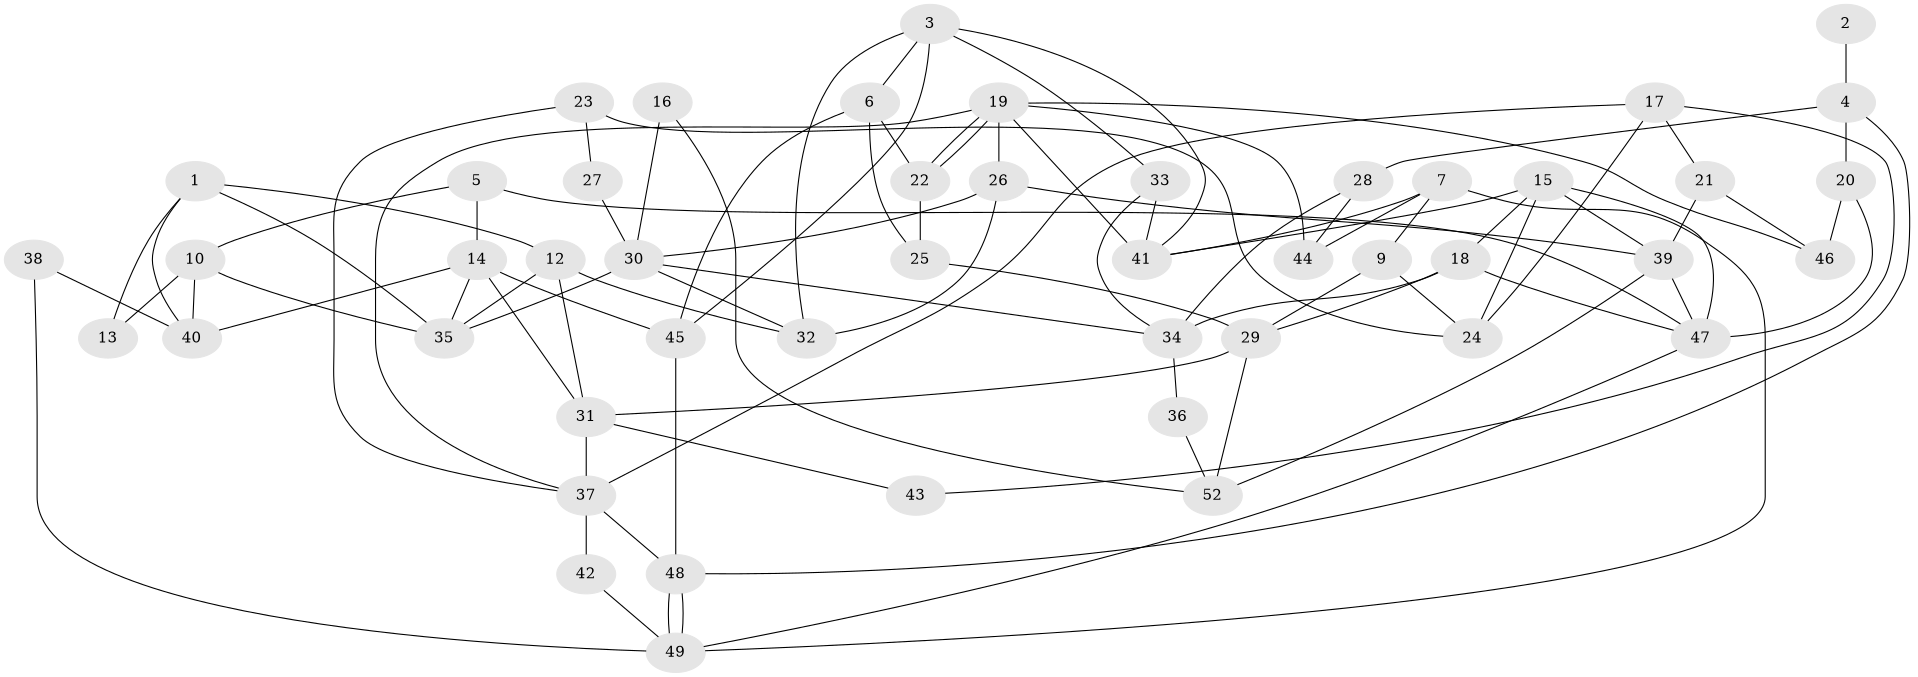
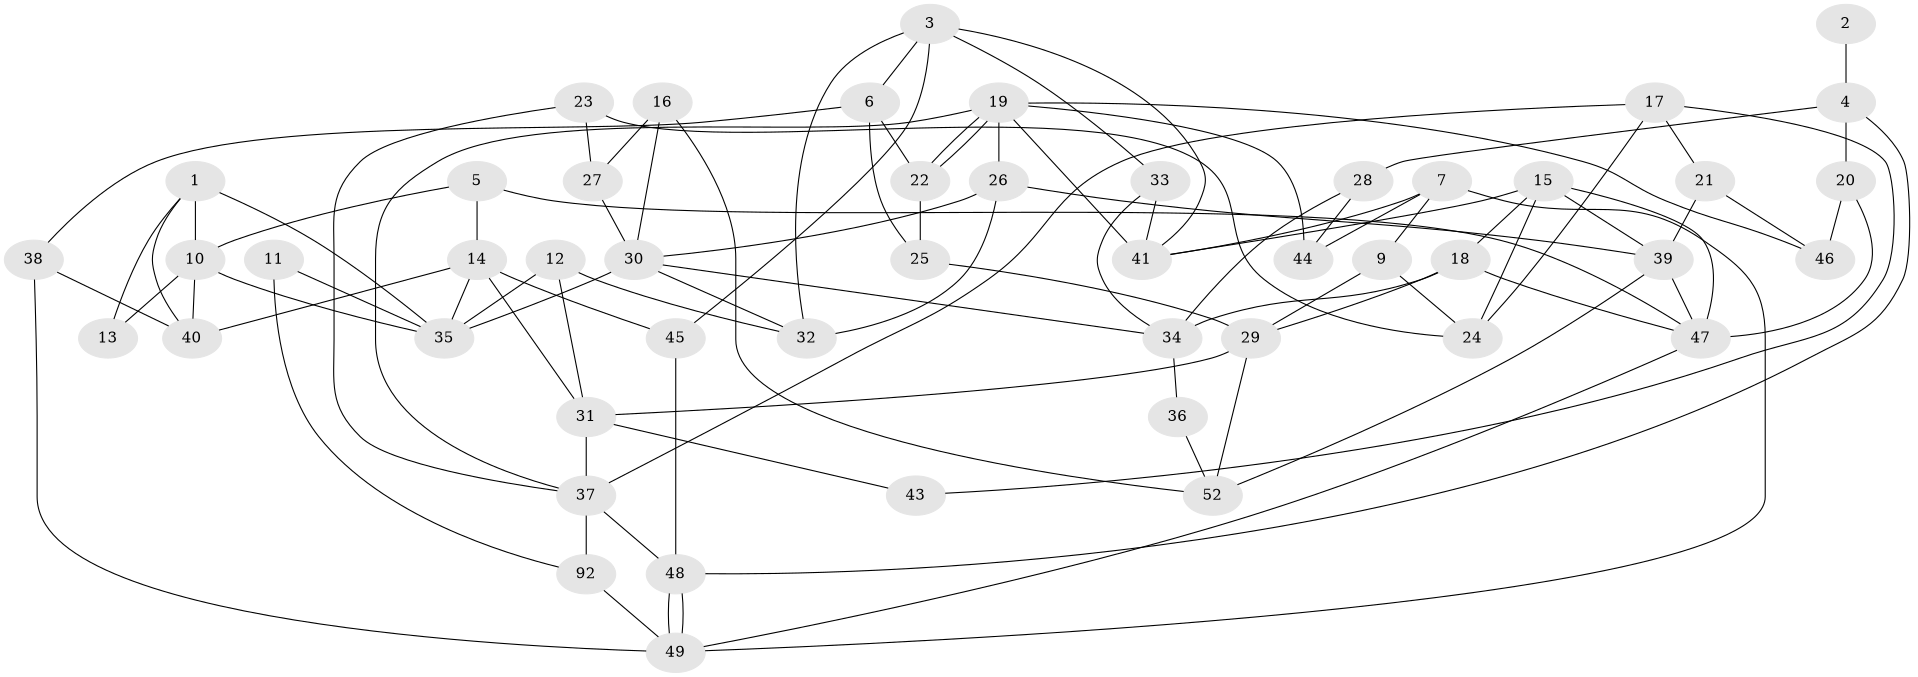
edge "16" -- "27": added
edge "6" -- "45": now "6" -- "38"
edge "1" -- "12": now "1" -- "10"
node "11": added
node "42": label "42" -> "92"
